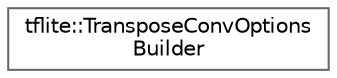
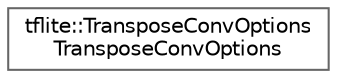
node "tflite::TransposeConvOptions Builder": label "tflite::TransposeConvOptions Builder" -> "tflite::TransposeConvOptions TransposeConvOptions"
